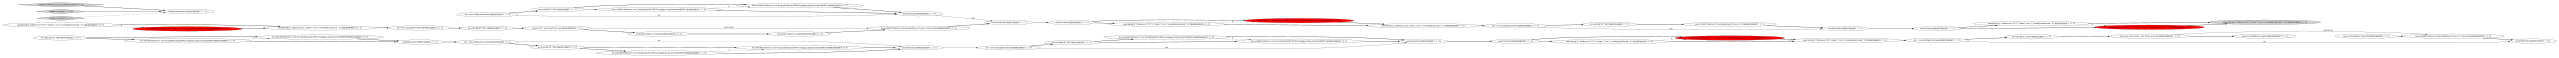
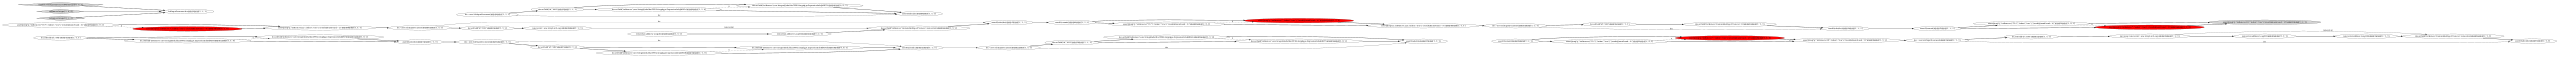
edge "testRemoveInteger['0', '1', '0']" -> "SolrInputDocument doc@@@3@@@['1', '1', '1']": style dashed -> bold
edge "assertU(adoc(doc))@@@9@@@['1', '1', '1']" -> "assertU(adoc(doc))@@@47@@@['1', '1', '1']": now "doc = new SolrInputDocument()@@@41@@@['1', '1', '1']" -> "assertU(adoc(doc))@@@47@@@['1', '1', '1']"
edge "removeList = new ArrayList<Long>()@@@43@@@['1', '1', '1']" -> "removeList.add(new Long(222))@@@44@@@['1', '1', '1']": removed
edge "removeList.add(new Long(222))@@@34@@@['1', '1', '1']" -> "removeList.add(new Long(333))@@@35@@@['1', '1', '1']": added
edge "assertU(adoc(doc))@@@27@@@['1', '1', '1']" -> "assertU(commit())@@@28@@@['1', '1', '1']": removed
